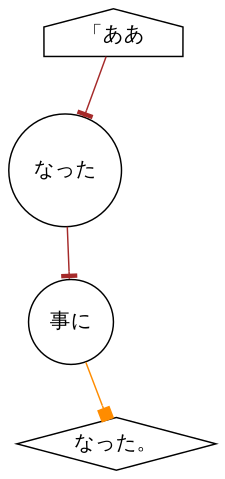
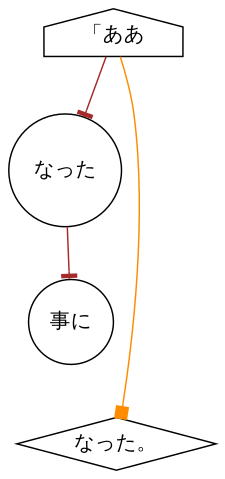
edge "事に" -> "なった。": now "「ああ" -> "なった。"
